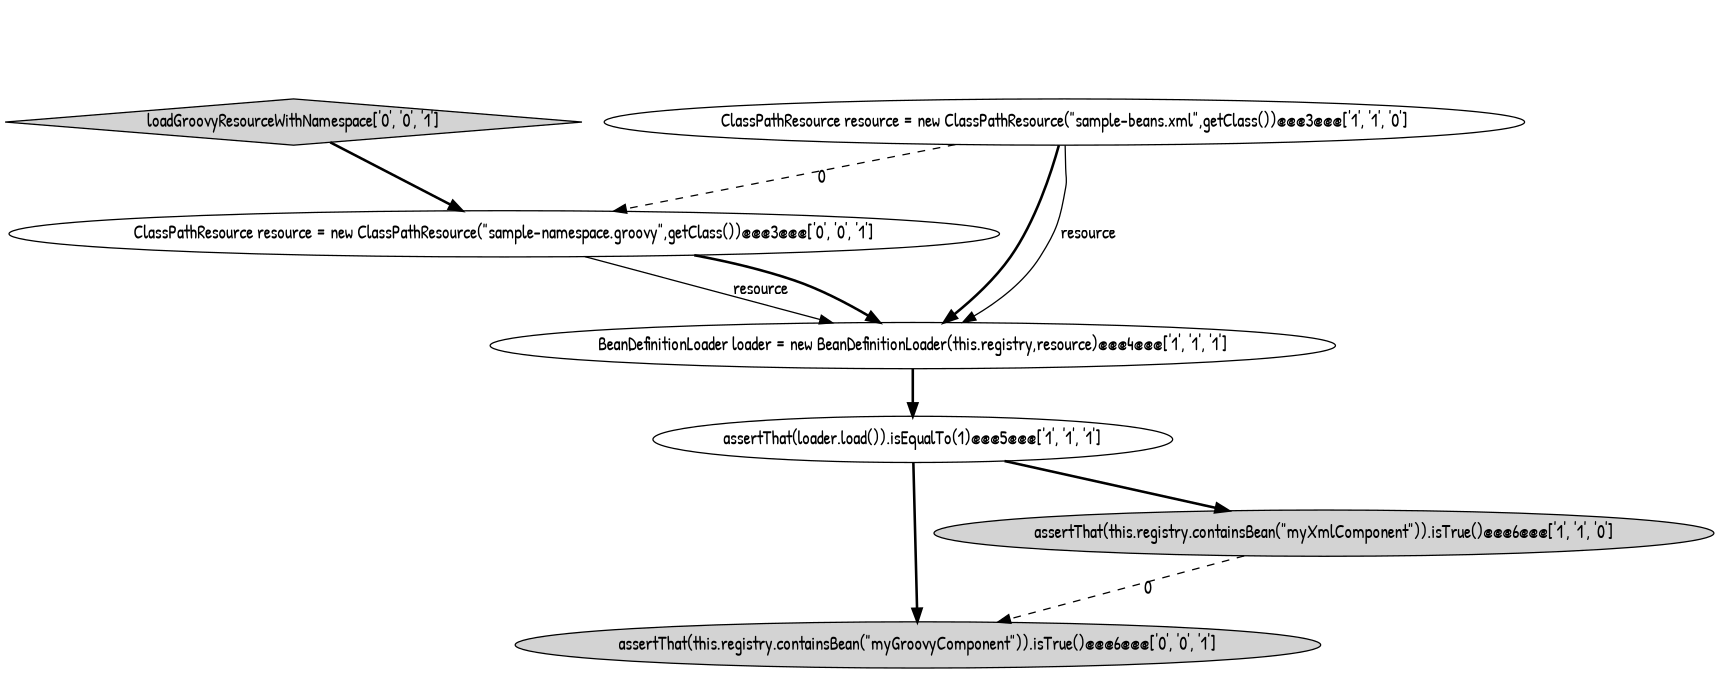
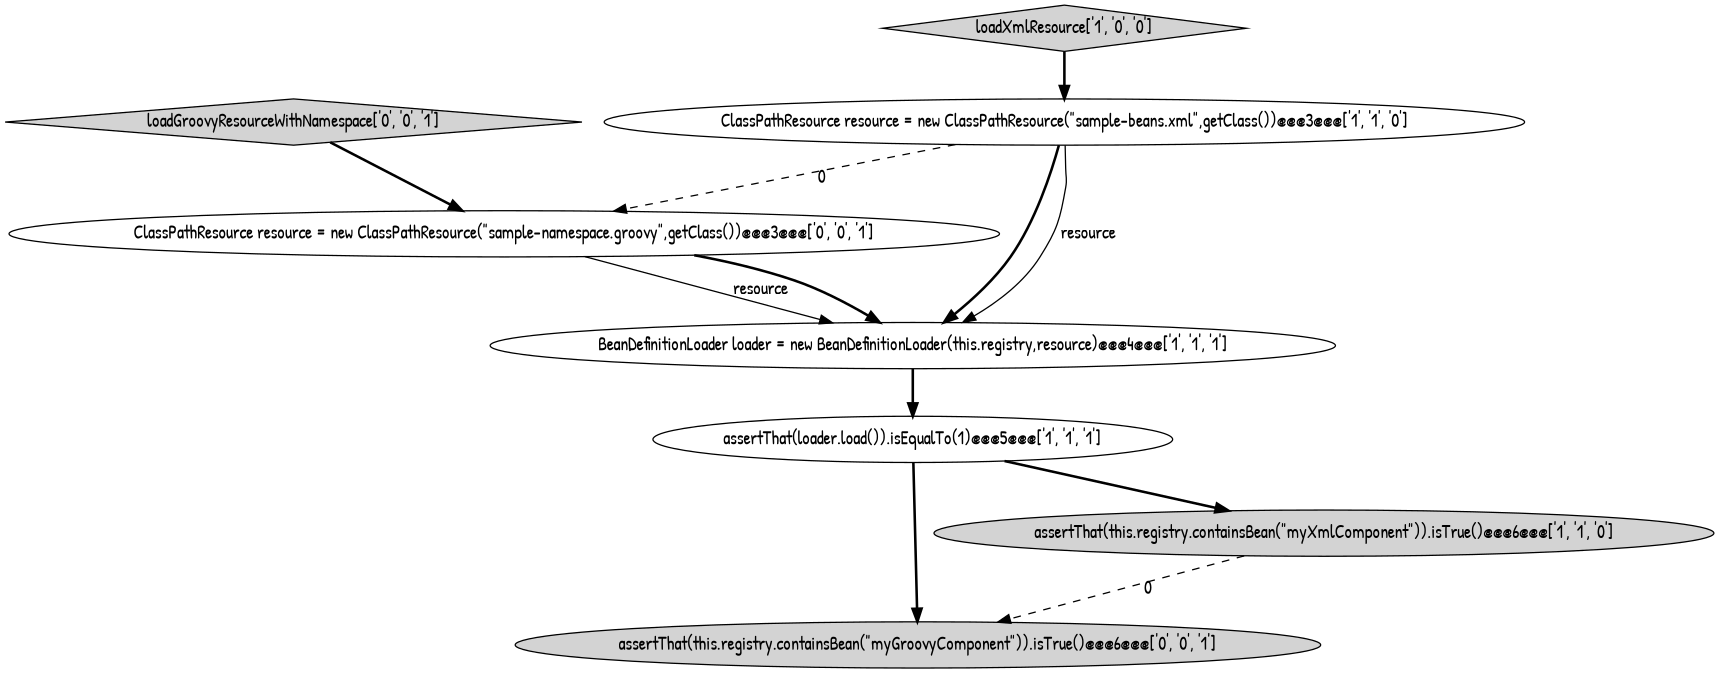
node "loadXmlResource['1', '0', '0']": added
